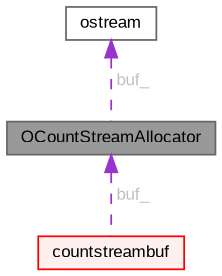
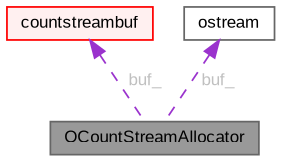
edge "countstreambuf" -> "OCountStreamAllocator": reversed
